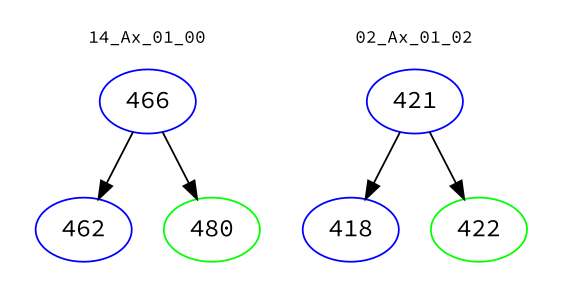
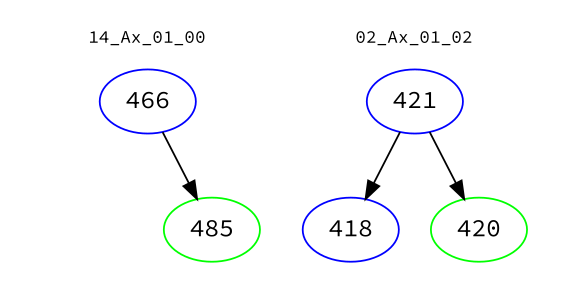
node "462": removed
node "480": label "480" -> "485"
node "422": label "422" -> "420"
